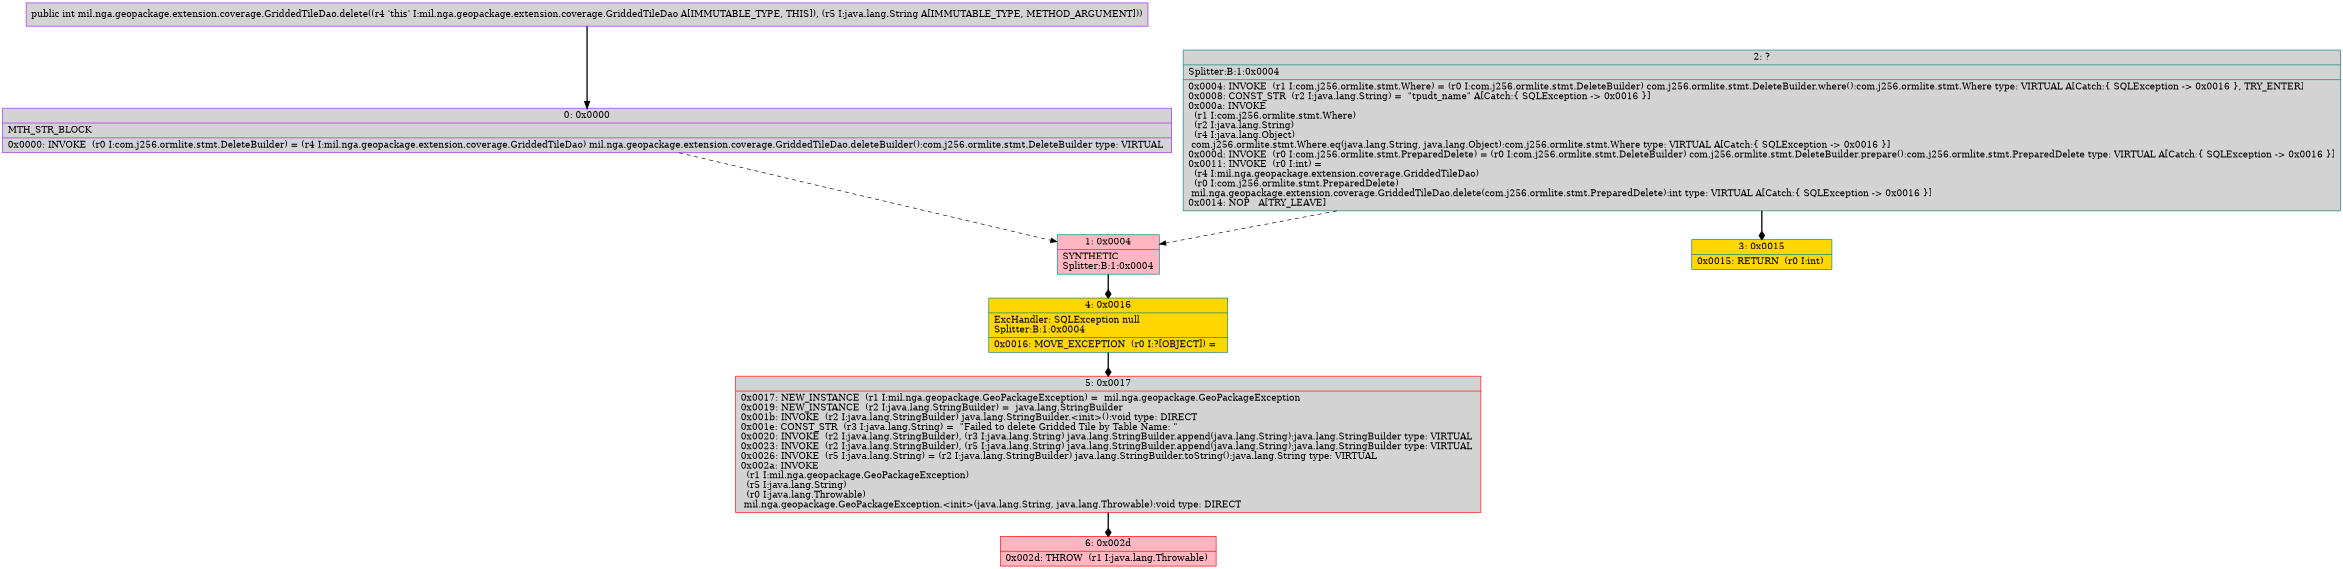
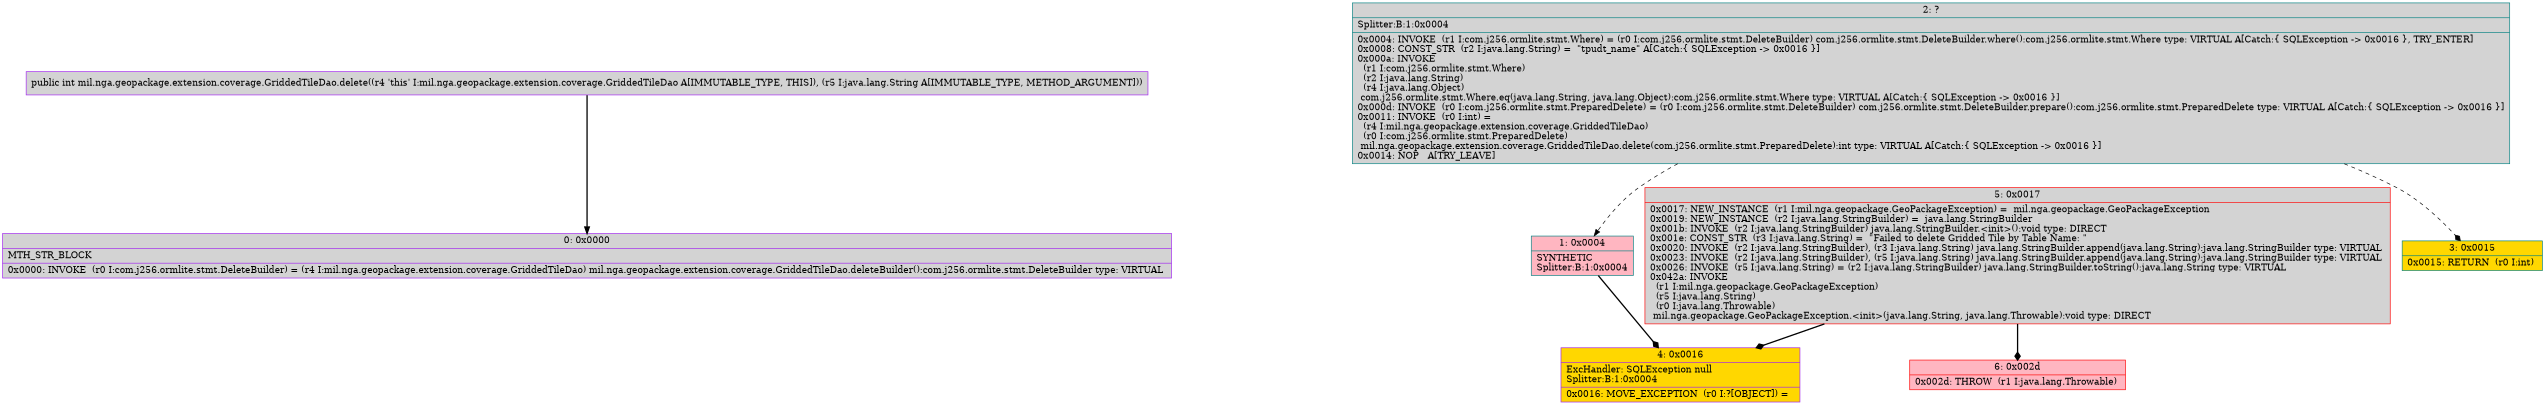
edge "0: 0x0000" -> "1: 0x0004": removed
edge "2: ?" -> "3: 0x0015": style bold -> dashed
node "4: 0x0016": color teal -> purple
edge "4: 0x0016" -> "5: 0x0017": reversed
node "5: 0x0017": text "0x002a: INVOKE" -> "0x042a: INVOKE"
